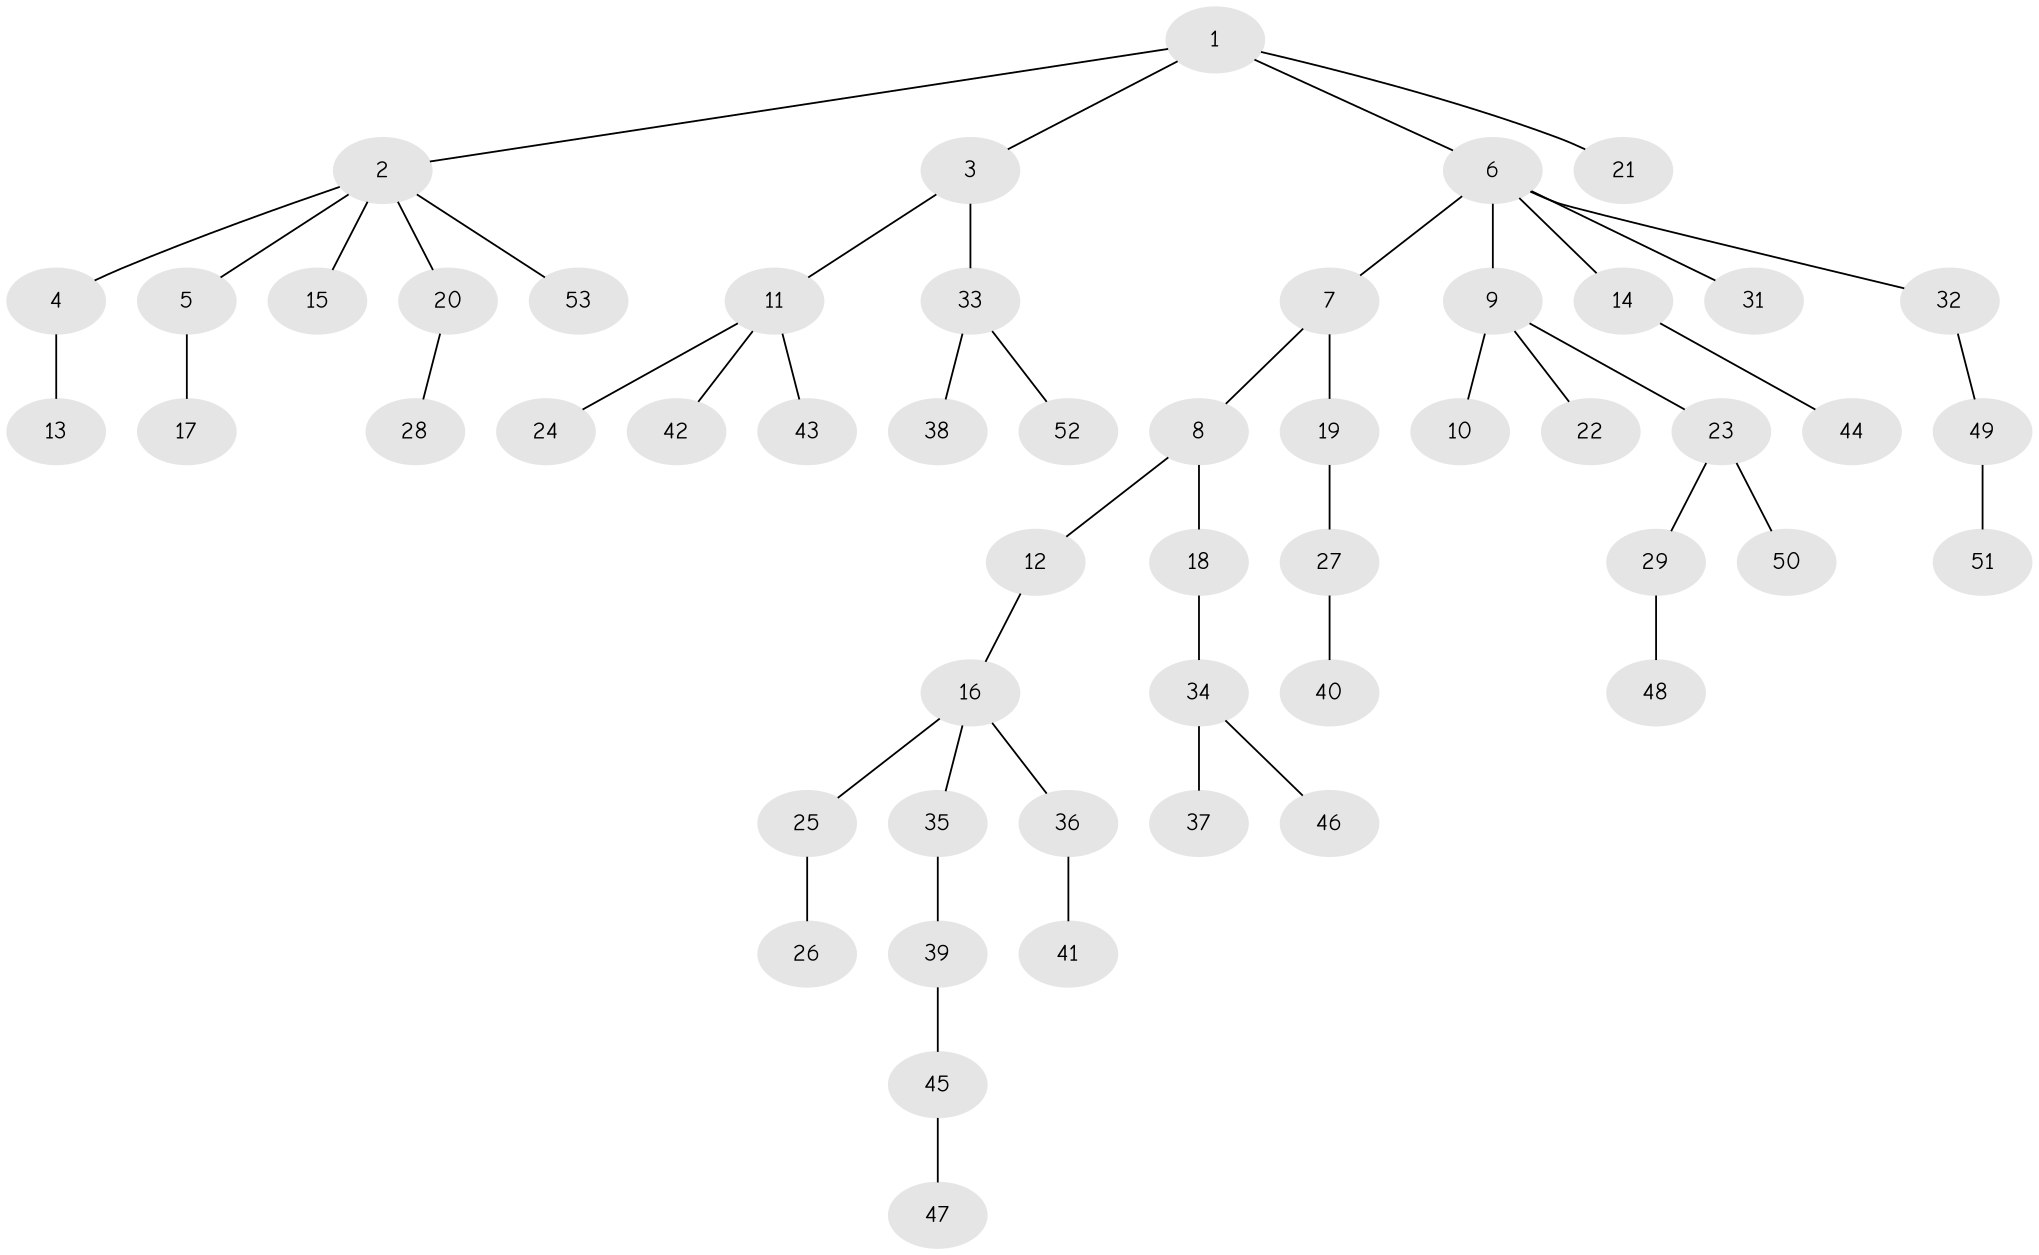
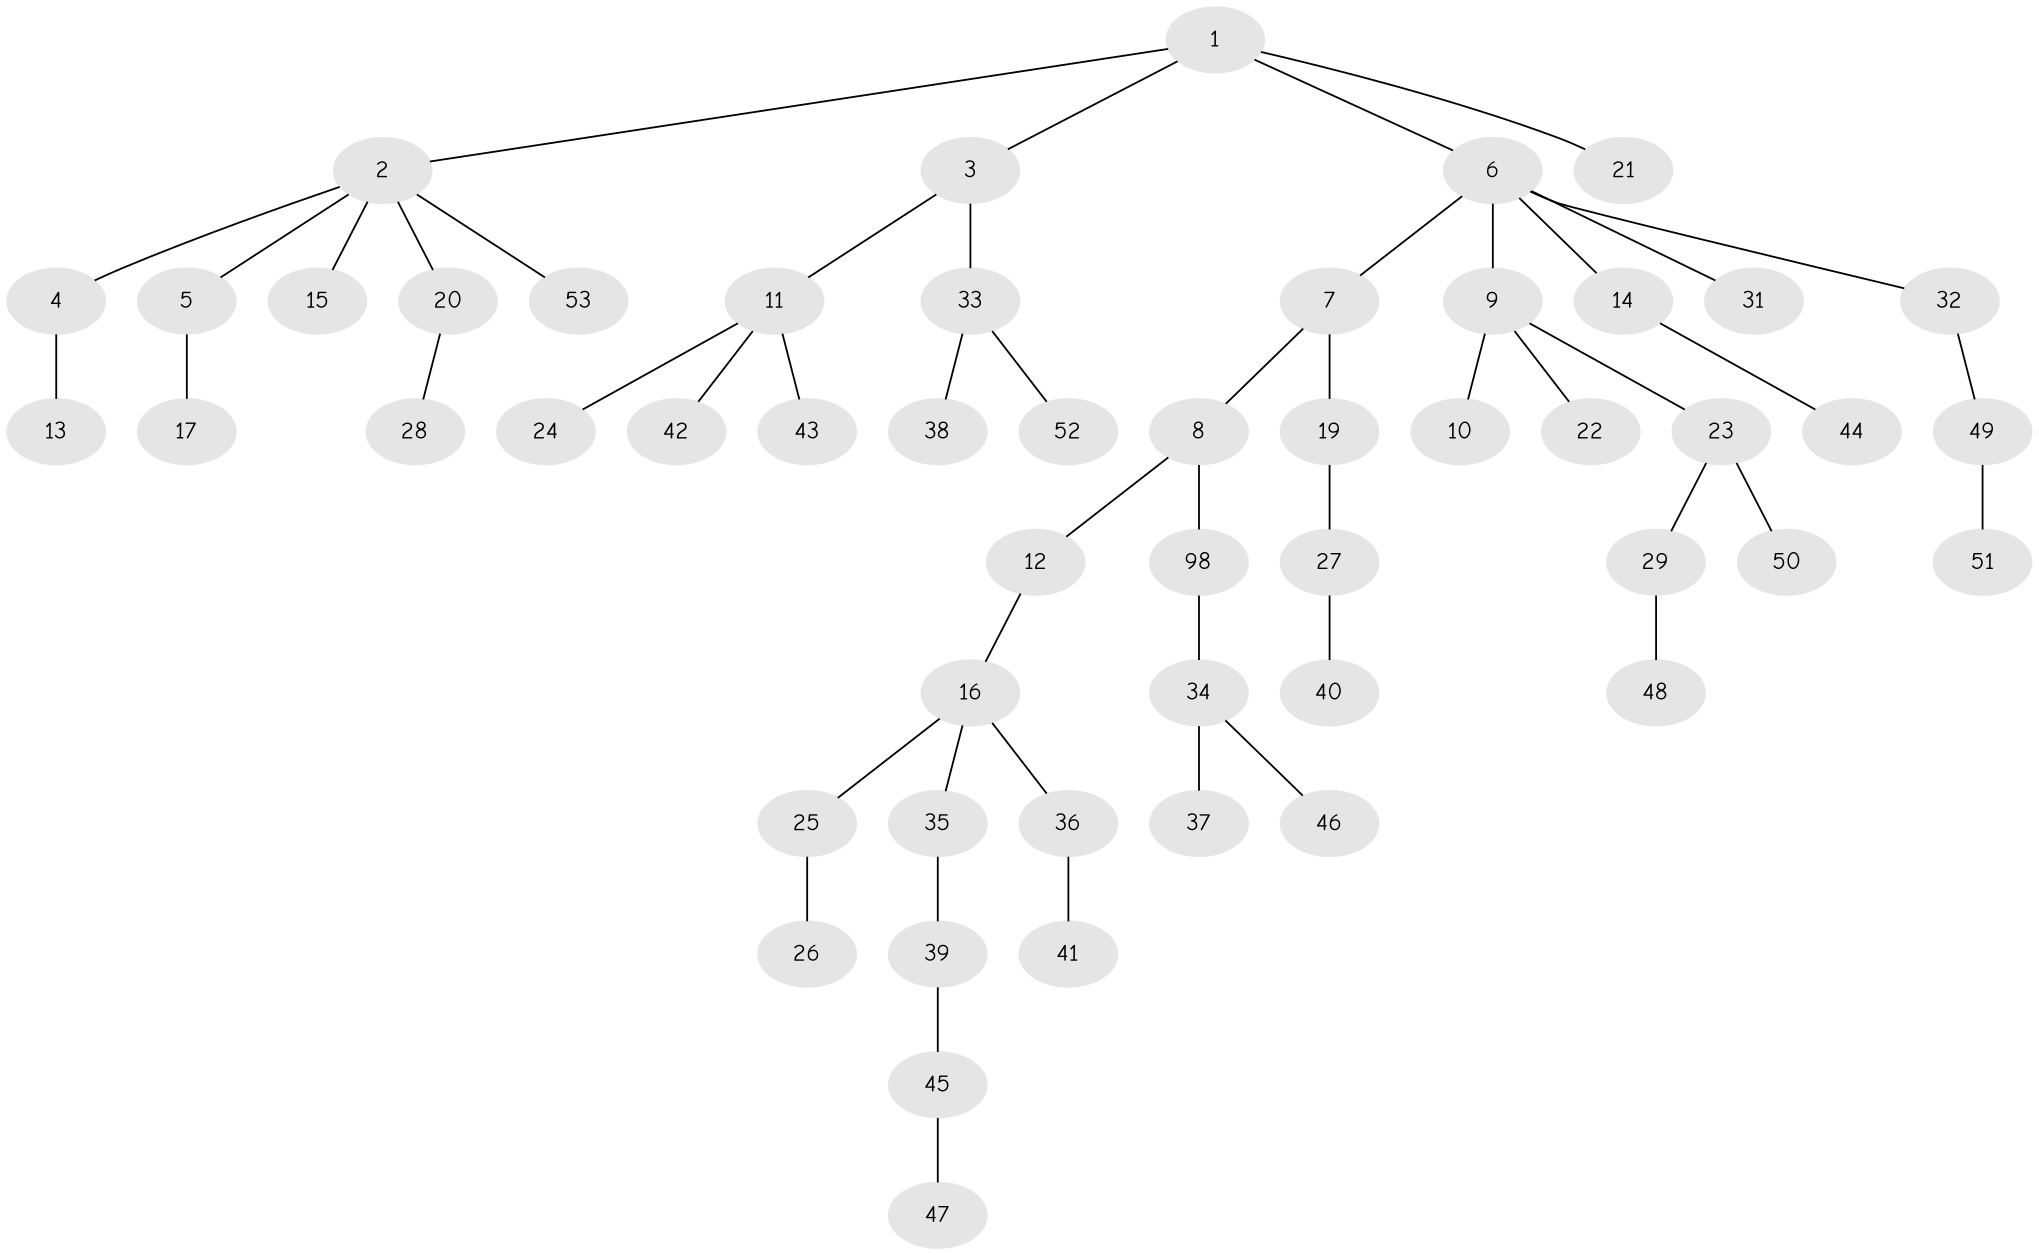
node "18": label "18" -> "98"
